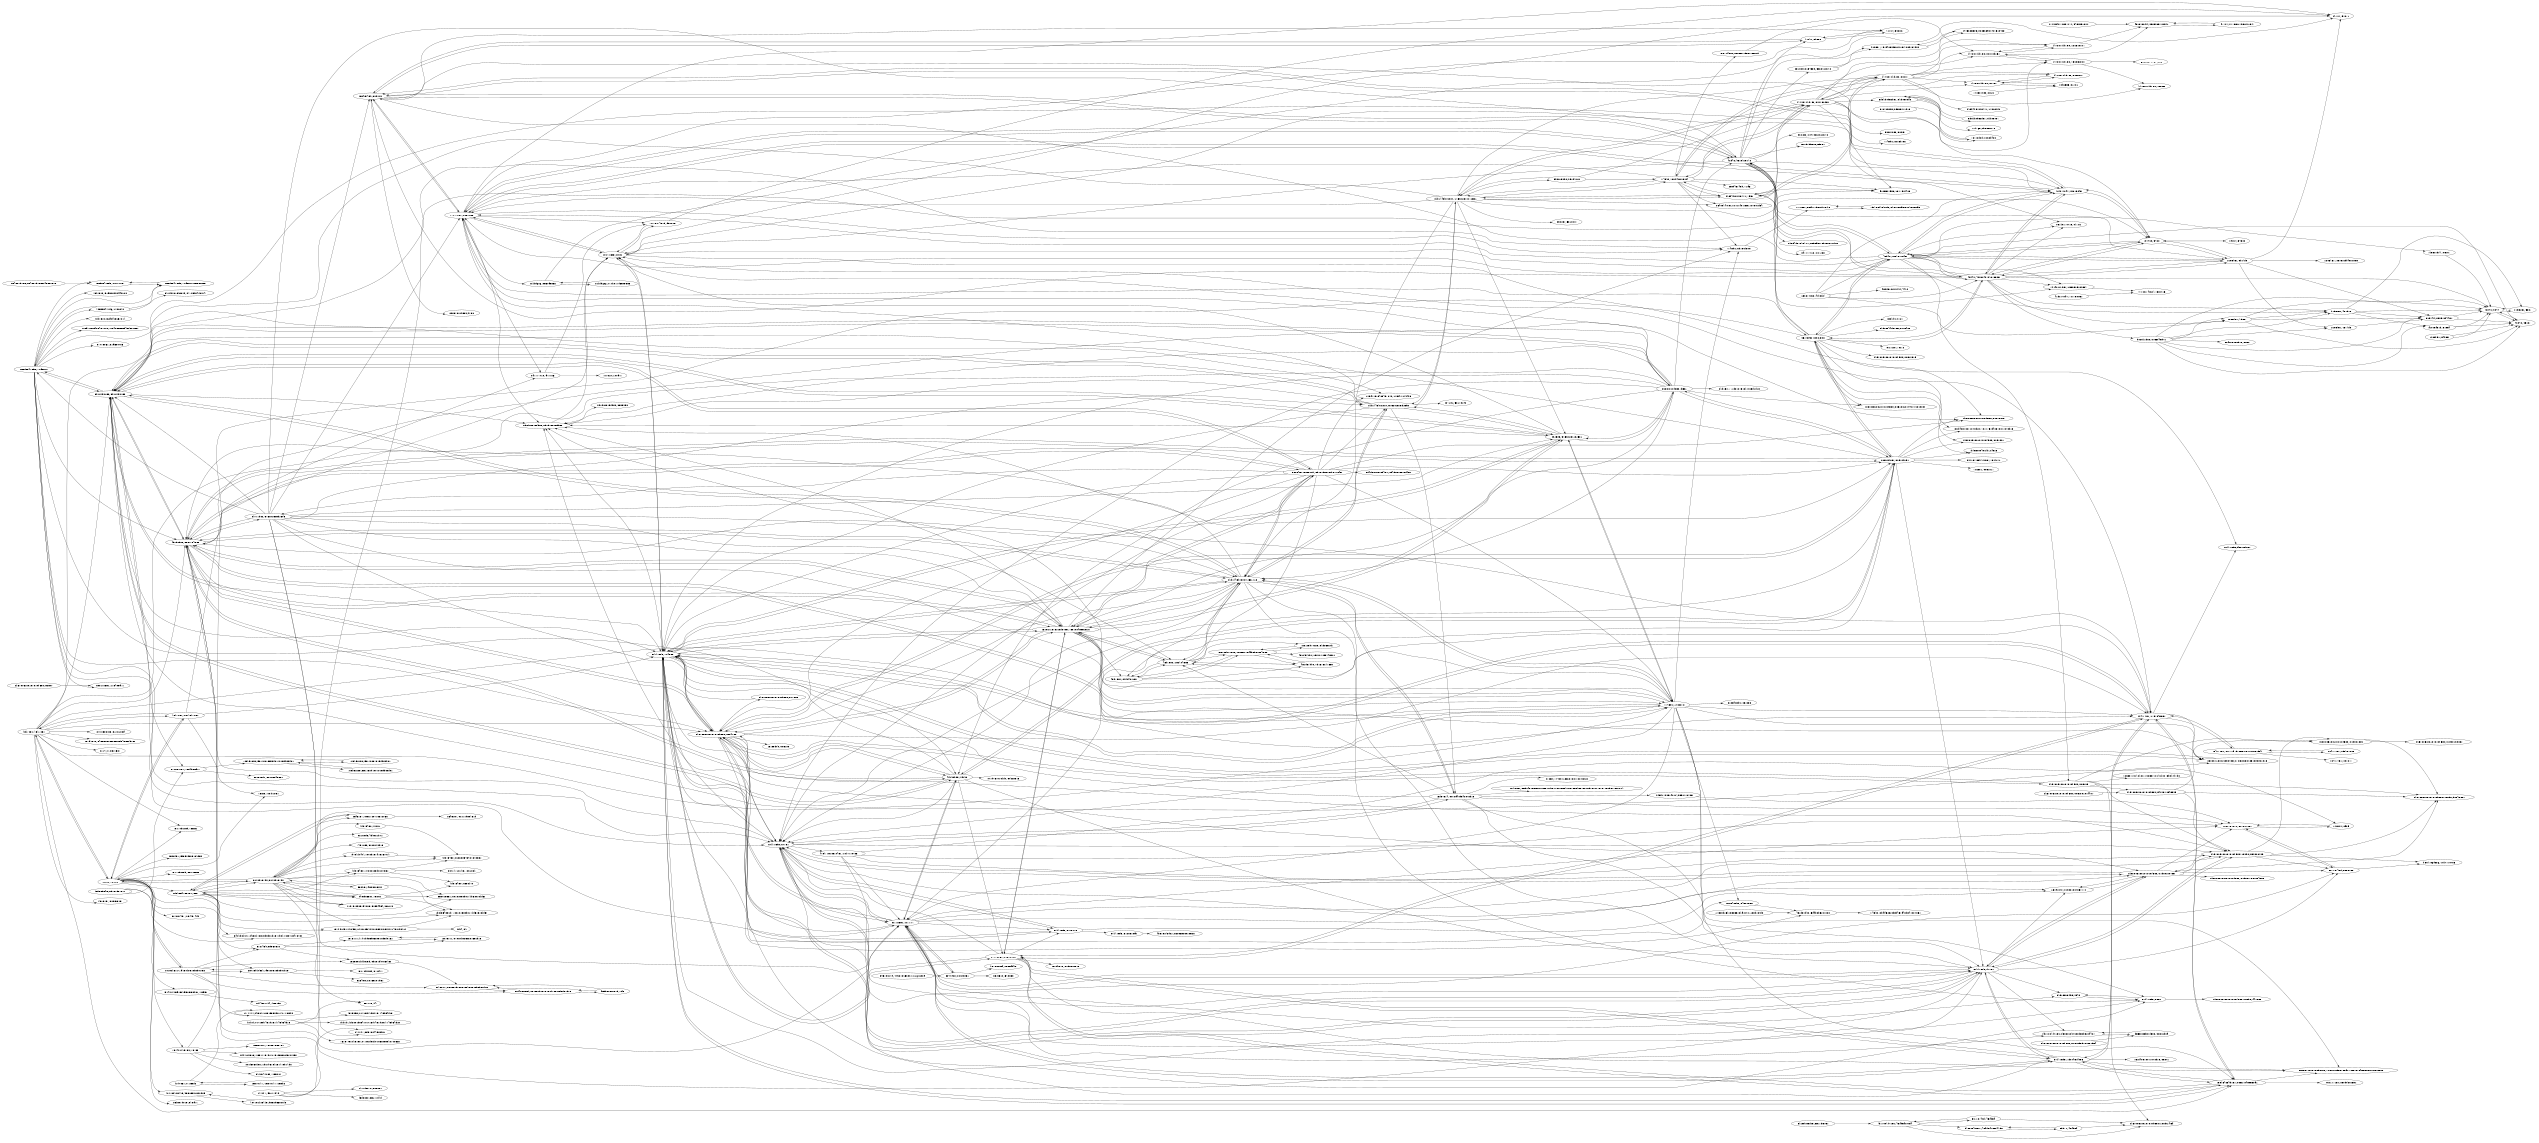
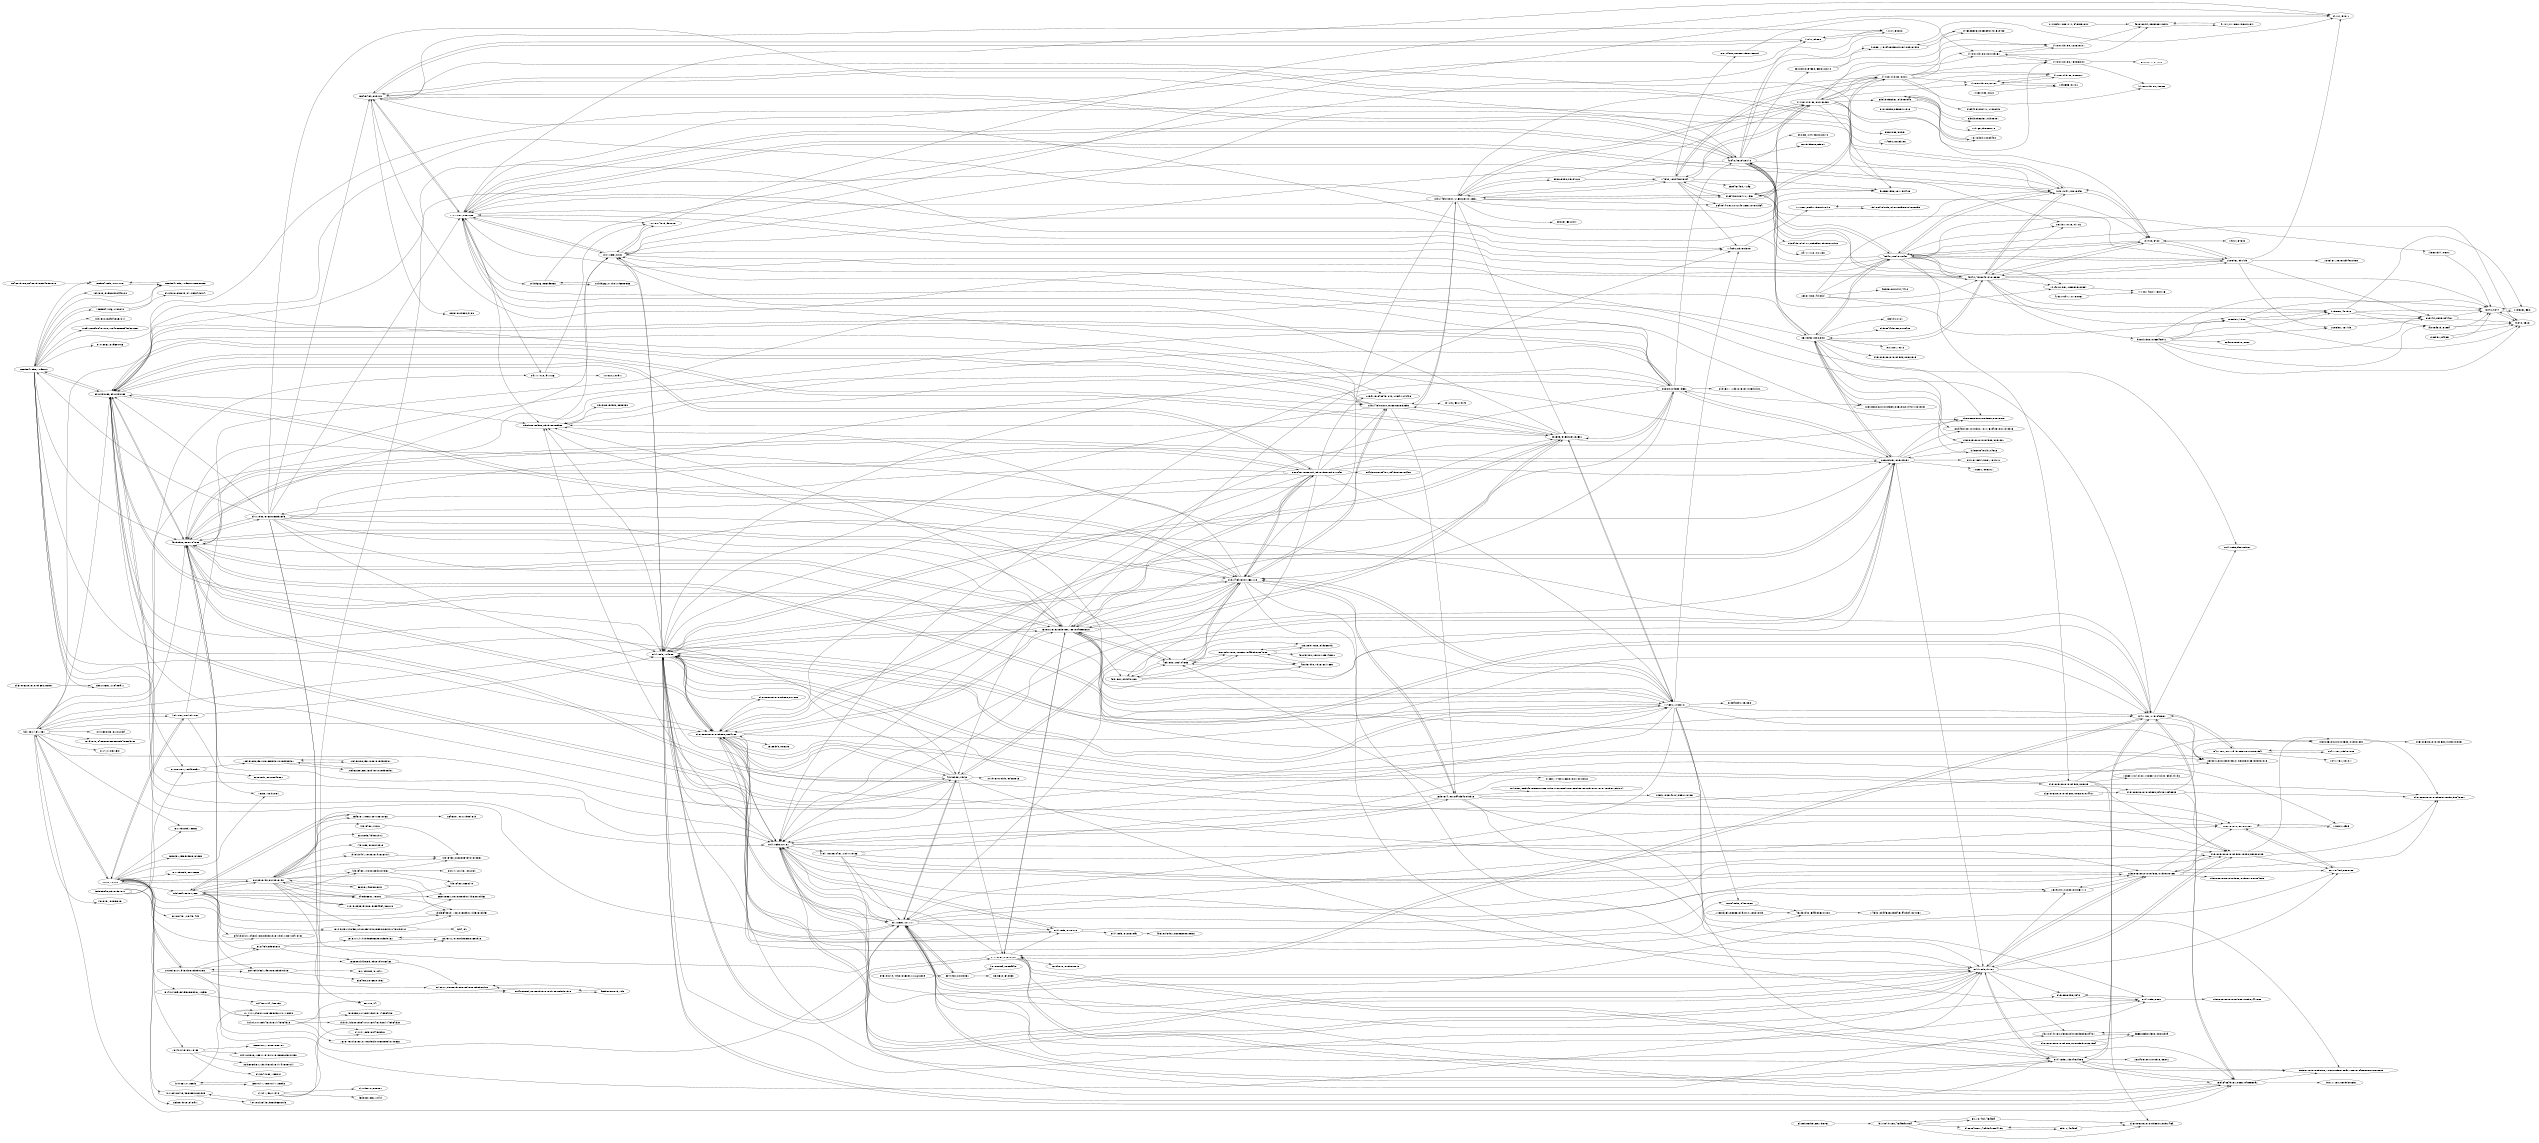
edge "OpenTimer/OpenTimer" -> "MikePopoloski/slang": reversed
edge "KarlsruheMIS/KaMIS" -> "DfX-NYUAD/GNN-RE": now "hehaodele/circuit-gnn" -> "DfX-NYUAD/GNN-RE"
node "jacky860226/nthu-route": removed
node "MaxiBoether/mis-benchmark-cirkit": label "MaxiBoether/mis-benchmark-cirkit" -> "MaxiBoether/mis-benchmark-framework"
